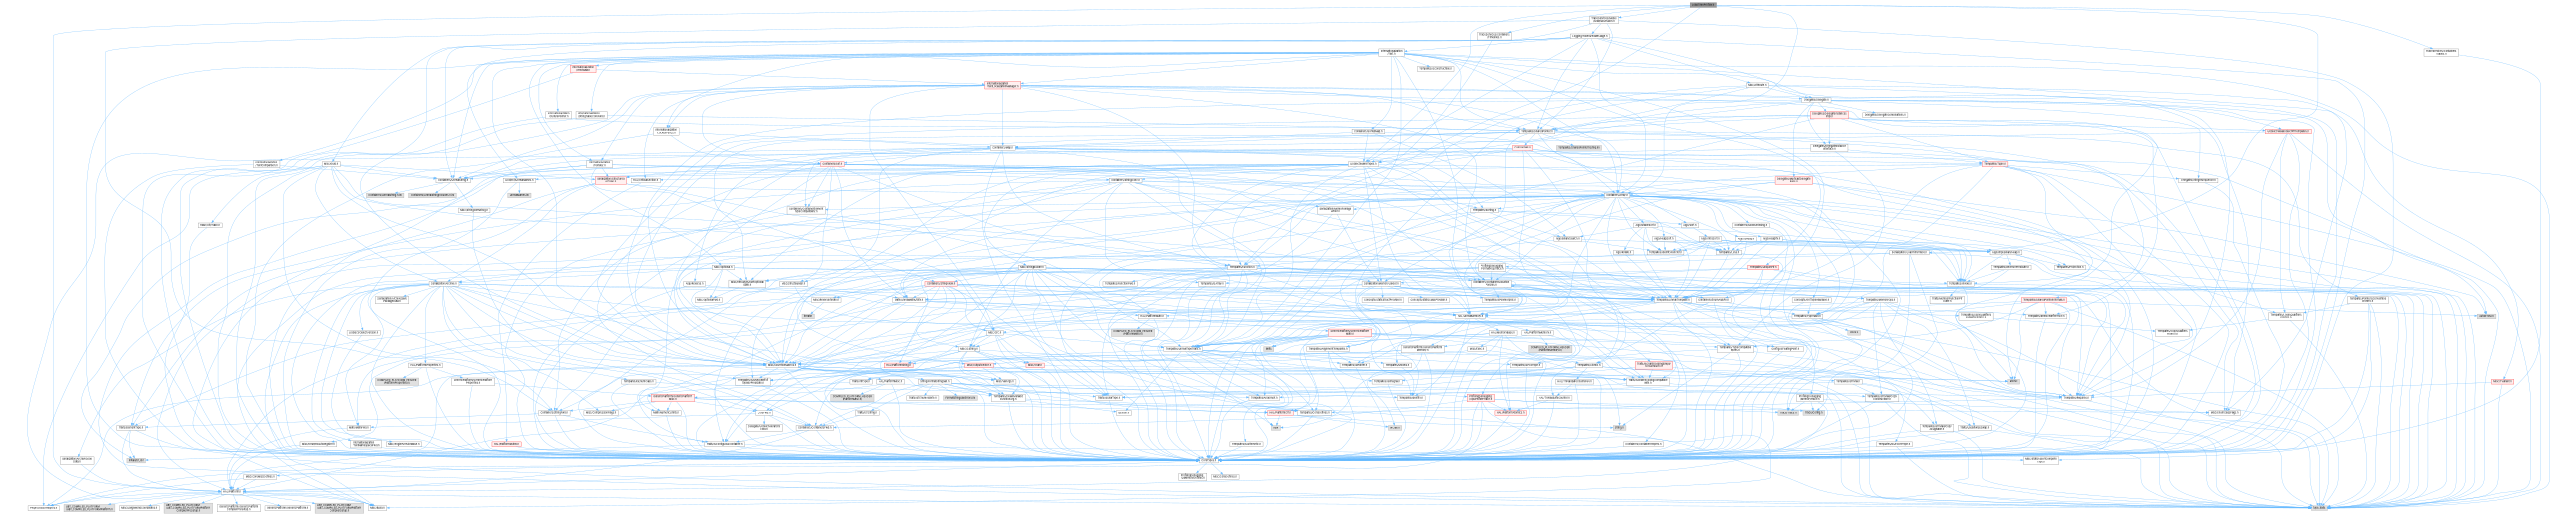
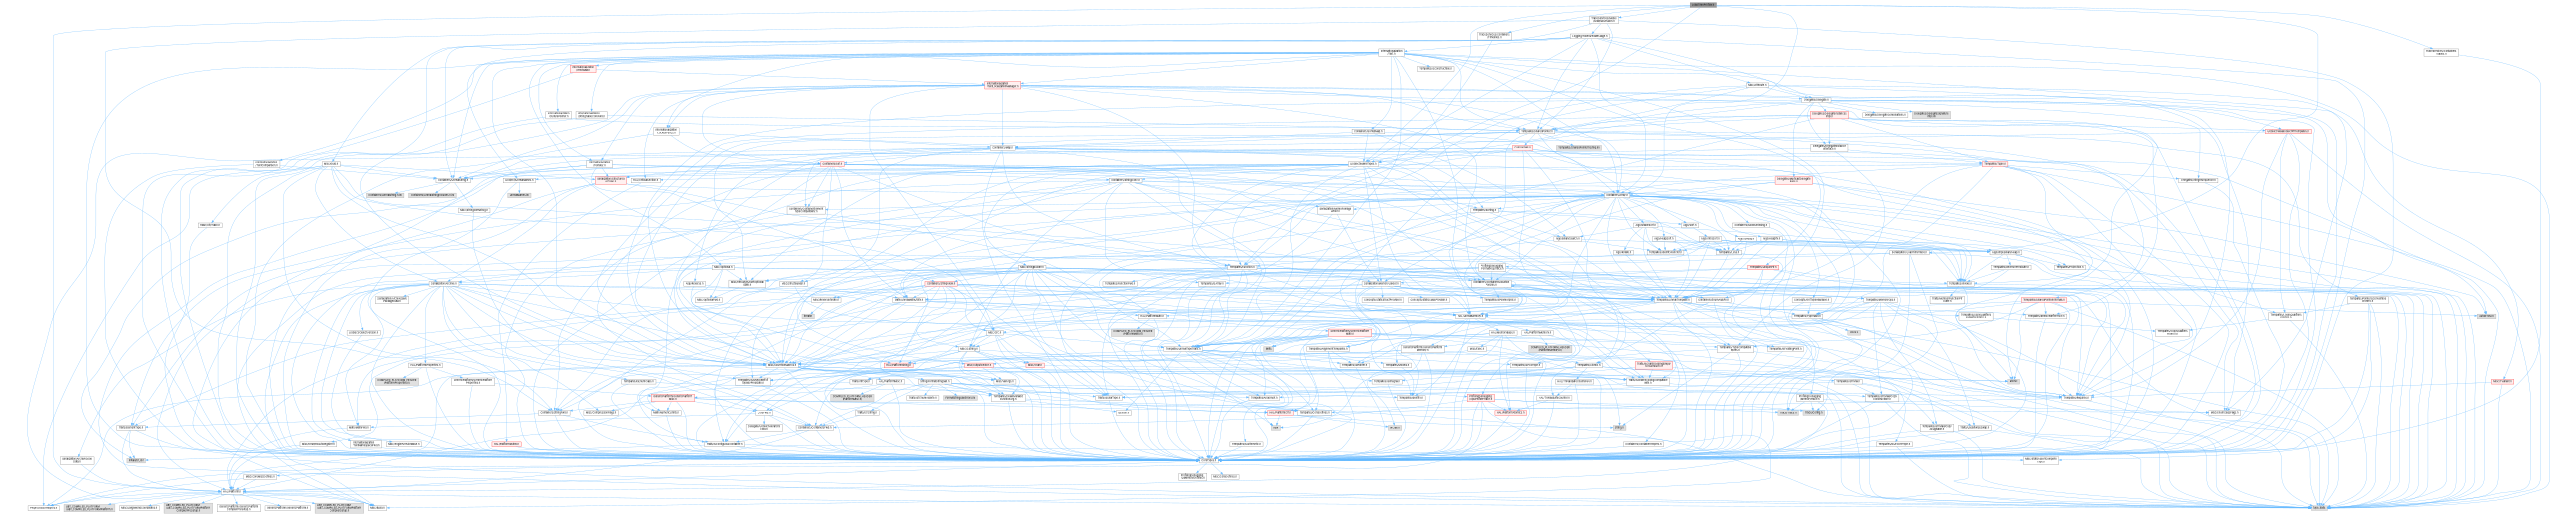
node "Delegates/DelegateSignature Impl.inl": added
edge "Containers/StringView.h" -> "Containers/StringFwd.h": added
node "Config/IsFloatingPoint.h": label "Config/IsFloatingPoint.h" -> "Templates/IsFloatingPoint.h"
edge "Algo/Reverse.h" -> "CoreTypes.h": now "Algo/Reverse.h" -> "HAL/PlatformString.h"
